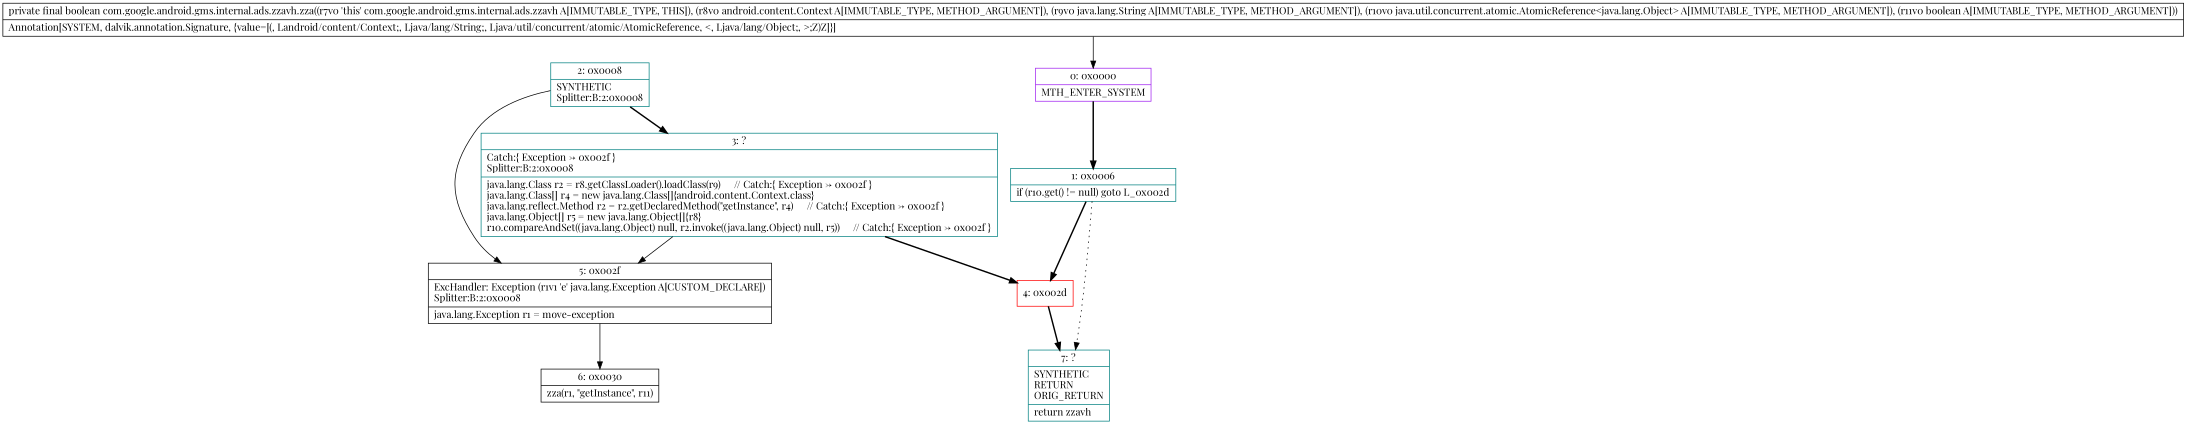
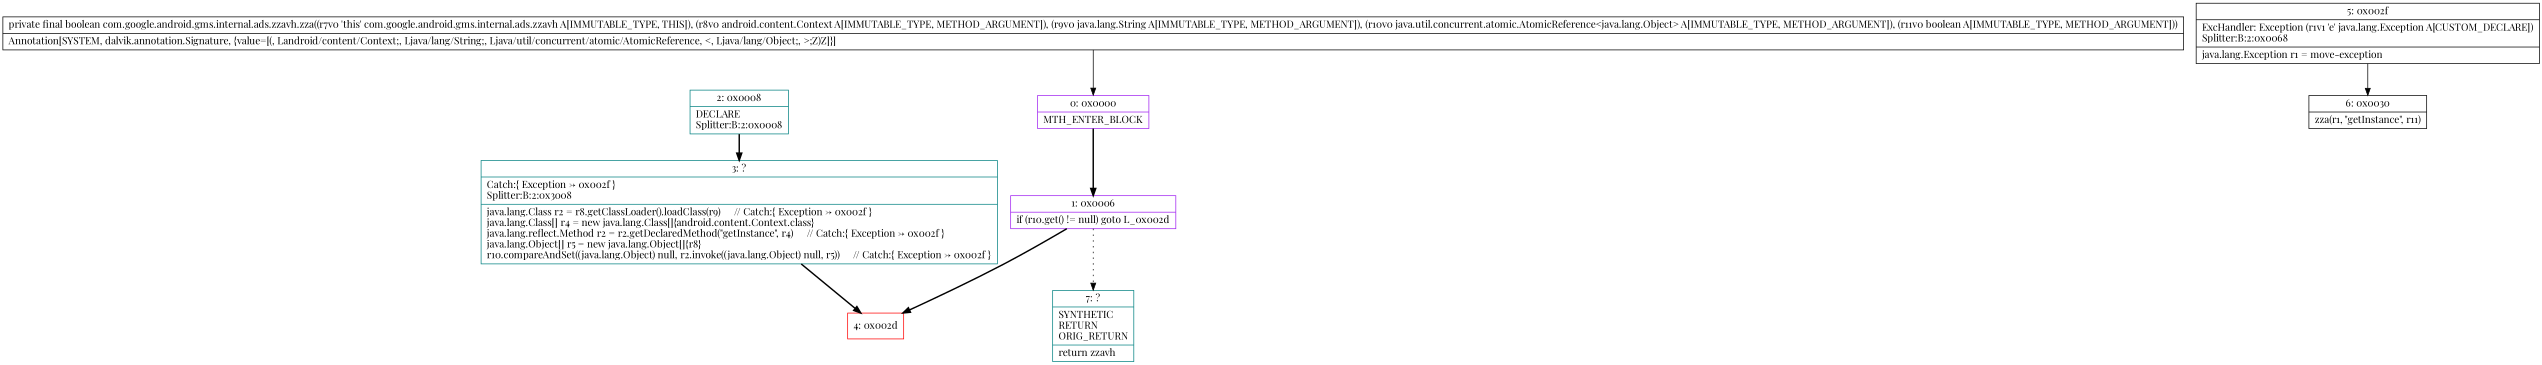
node "2: 0x0008": text "SYNTHETIC" -> "DECLARE"
node "0: 0x0000": text "MTH_ENTER_SYSTEM" -> "MTH_ENTER_BLOCK"
edge "2: 0x0008" -> "5: 0x002f": removed
node "3: ?": text "Splitter:B:2:0x0008" -> "Splitter:B:2:0x3008"
node "1: 0x0006": color teal -> purple
edge "3: ?" -> "5: 0x002f": removed
node "5: 0x002f": text "Splitter:B:2:0x0008" -> "Splitter:B:2:0x0068"
edge "4: 0x002d" -> "7: ?": removed
